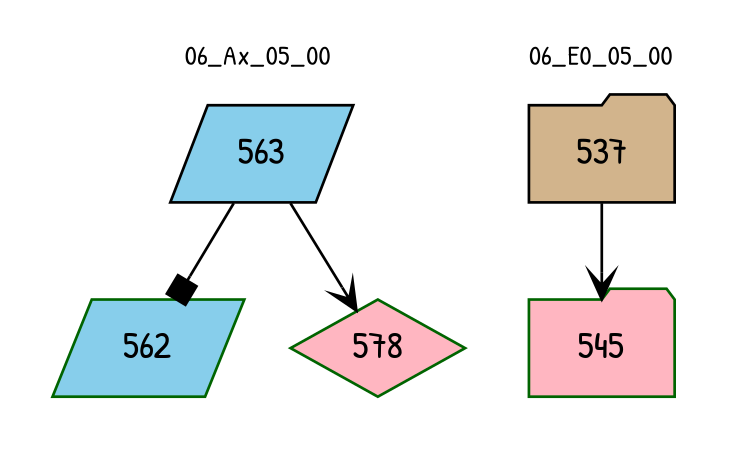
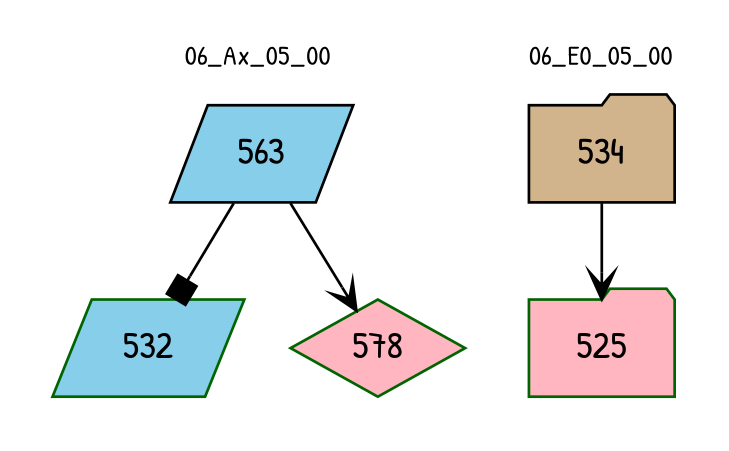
node "537": label "537" -> "534"
node "562": label "562" -> "532"
node "545": label "545" -> "525"
